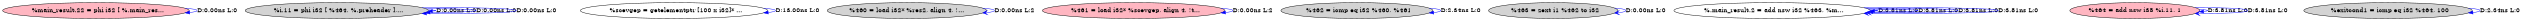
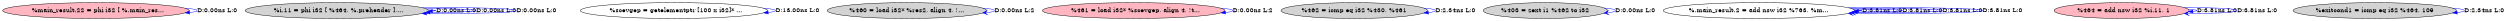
node "%462 = icmp eq i32 %460, %461": label "%462 = icmp eq i32 %460, %461" -> "%462 = icmp eq i32 %430, %461"
node "%463 = zext i1 %462 to i32": label "%463 = zext i1 %462 to i32" -> "%403 = zext i1 %462 to i32"
node "%.main_result.2 = add nsw i32 %463, %m...": label "%.main_result.2 = add nsw i32 %463, %m..." -> "%.main_result.2 = add nsw i32 %763, %m..."
node "%464 = add nsw i35 %i.11, 1": label "%464 = add nsw i35 %i.11, 1" -> "%464 = add nsw i32 %i.11, 1"
node "%exitcond1 = icmp eq i32 %464, 100": label "%exitcond1 = icmp eq i32 %464, 100" -> "%exitcond1 = icmp eq i32 %464, 109"
